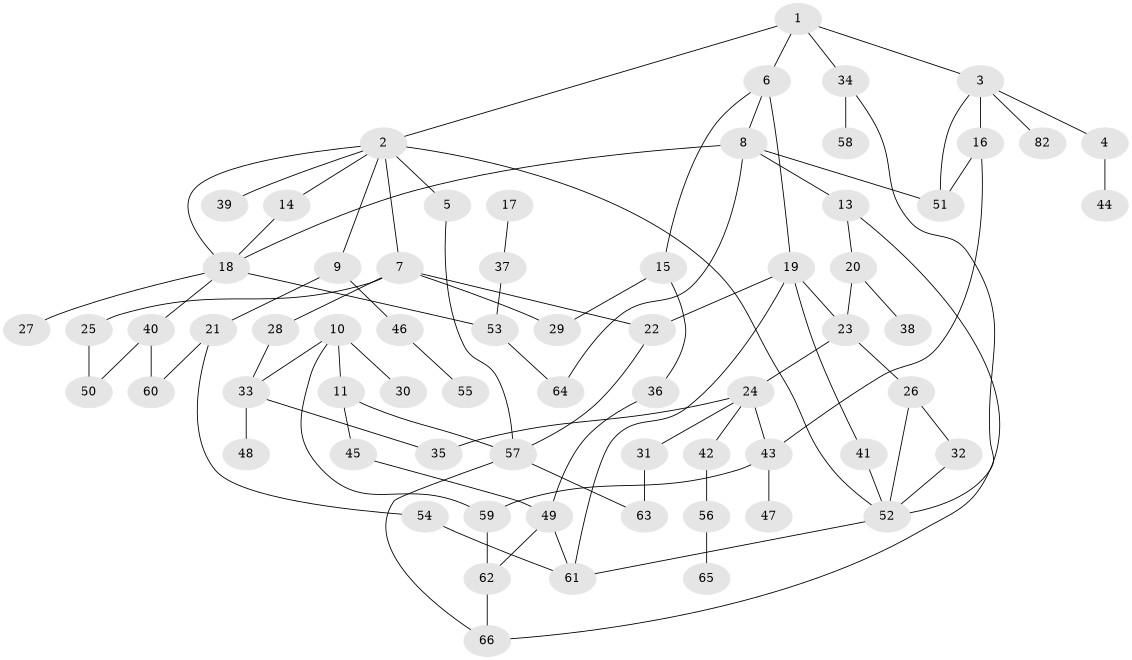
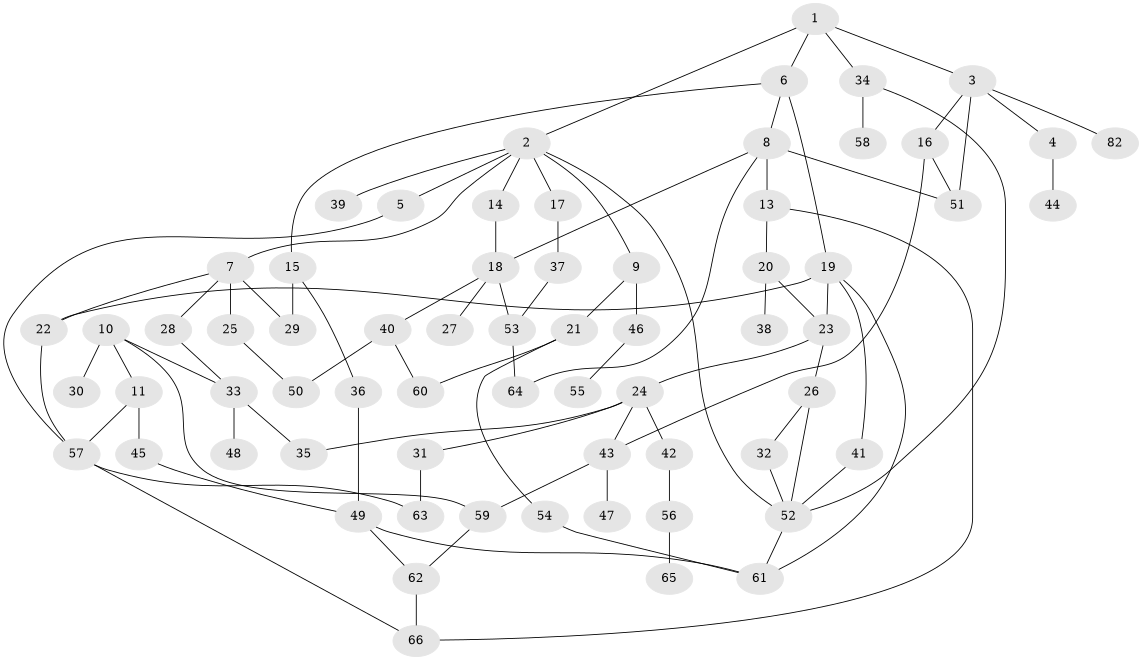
edge "2" -- "18": now "2" -- "17"
